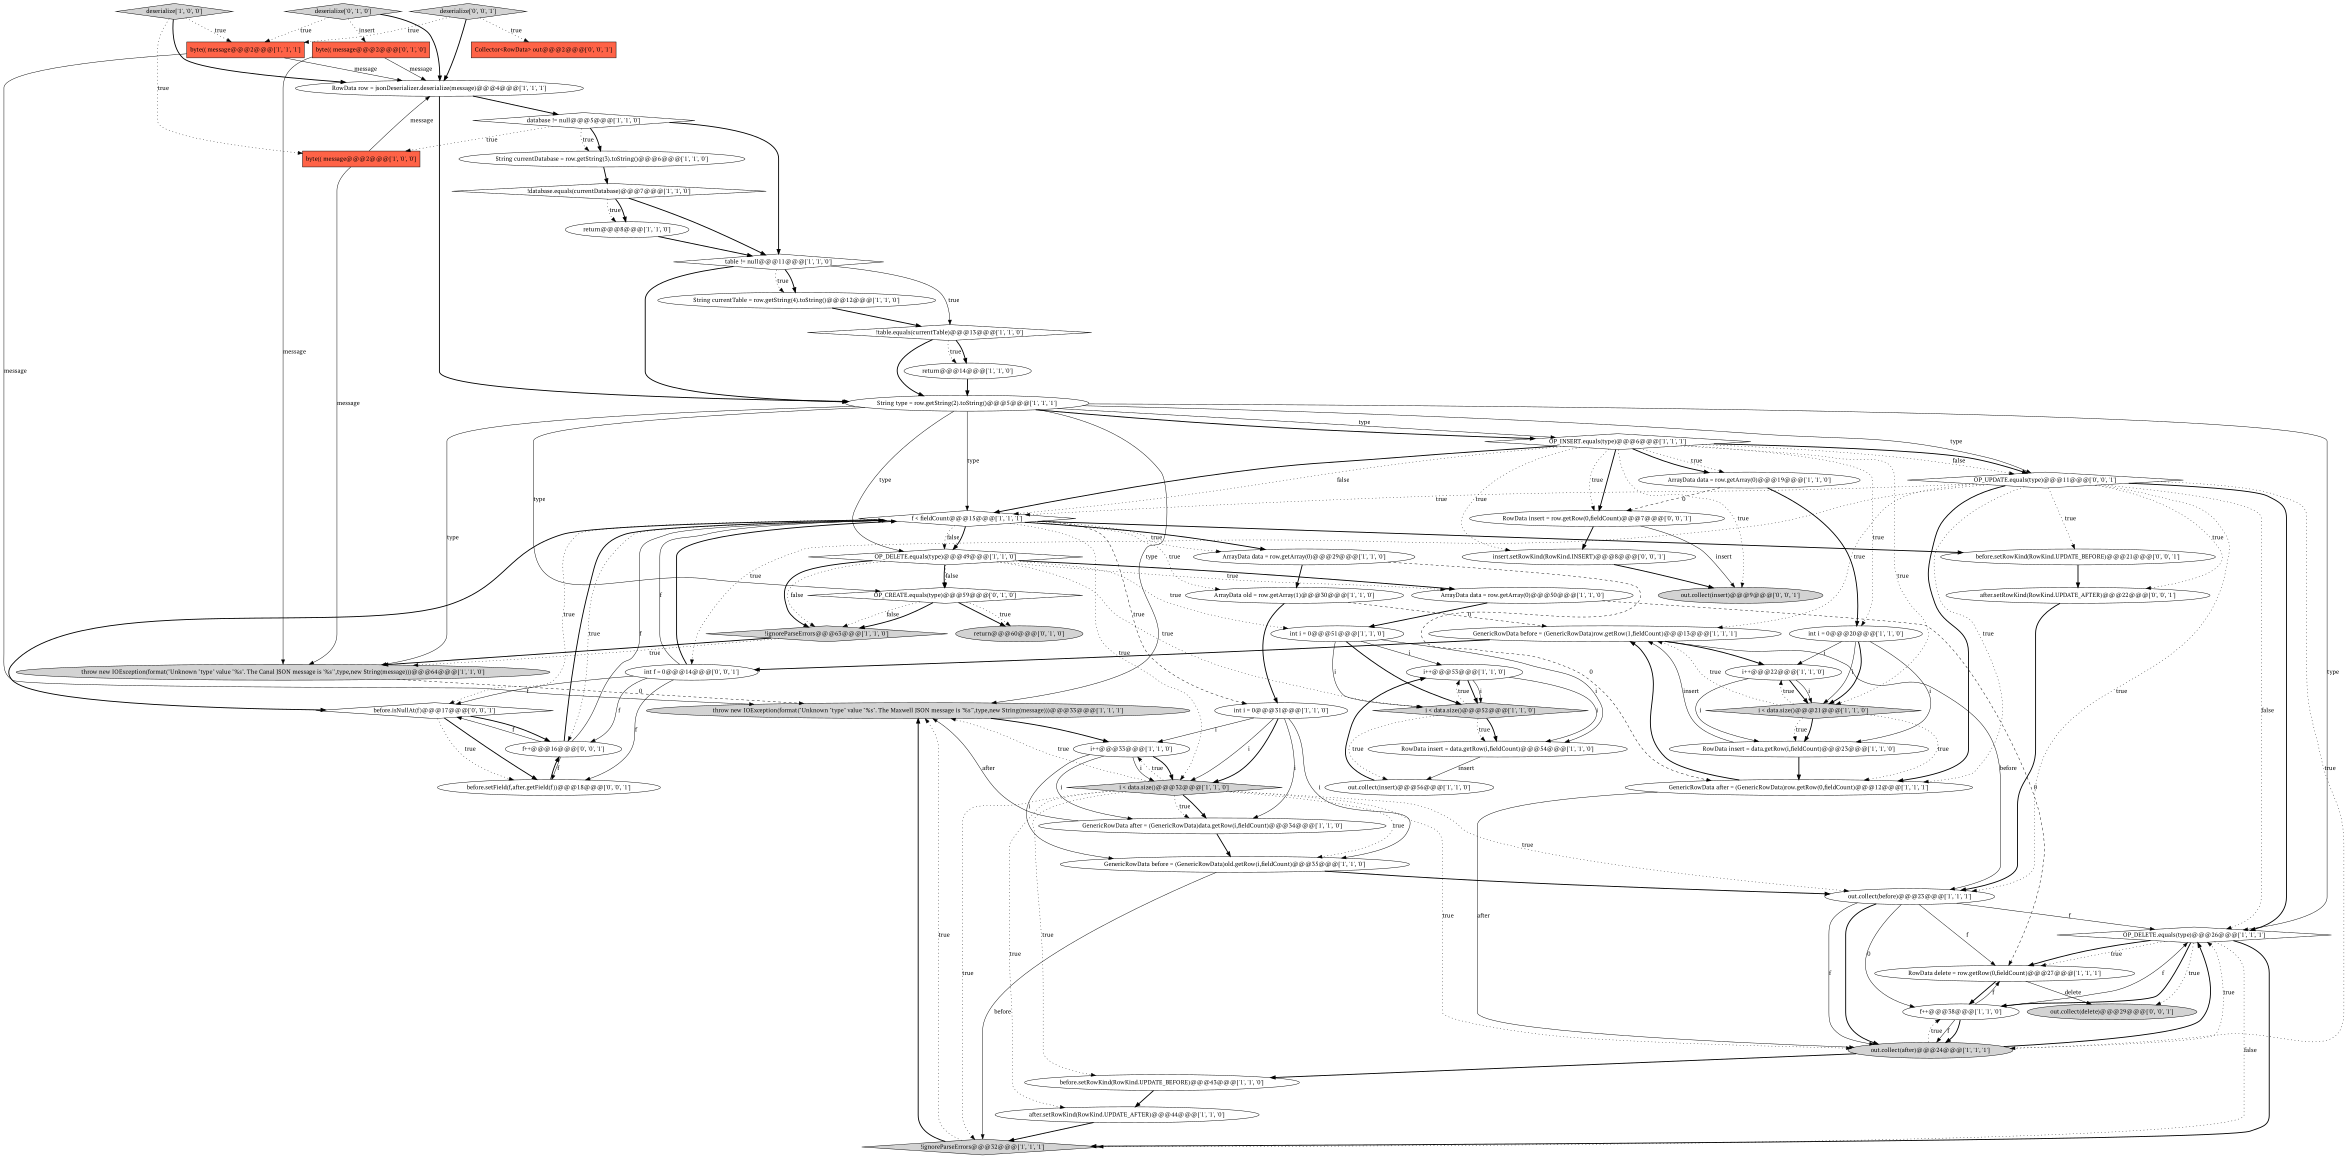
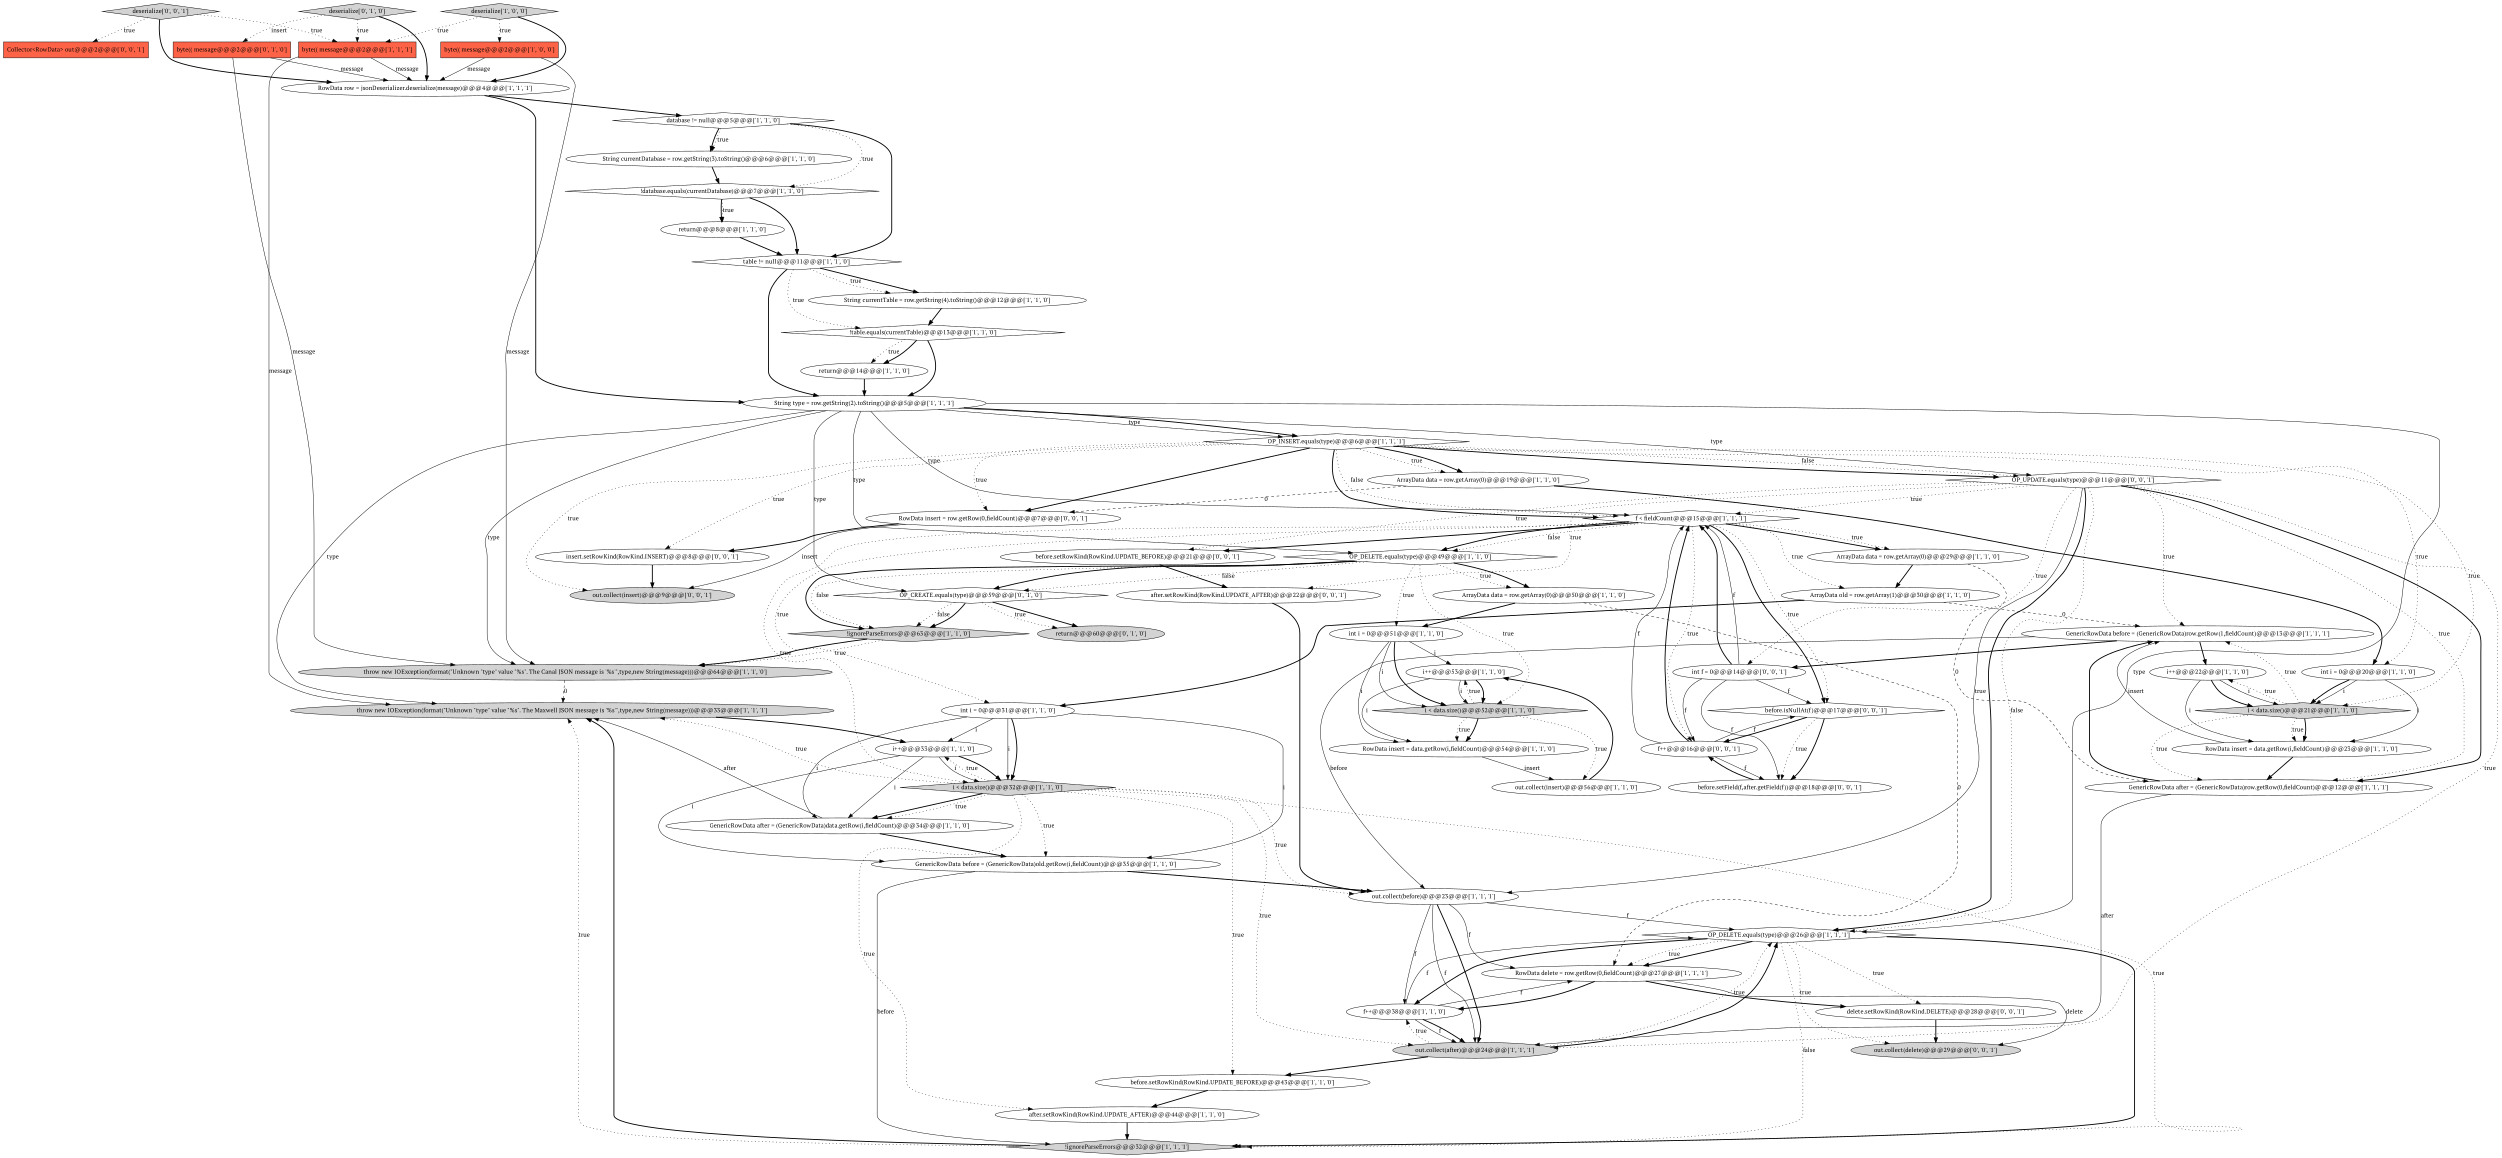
edge "database != null@@@5@@@['1', '1', '0']" -> "byte(( message@@@2@@@['1', '0', '0']": now "database != null@@@5@@@['1', '1', '0']" -> "!database.equals(currentDatabase)@@@7@@@['1', '1', '0']"
edge "table != null@@@11@@@['1', '1', '0']" -> "!table.equals(currentTable)@@@13@@@['1', '1', '0']": style solid -> dotted
edge "f < fieldCount@@@15@@@['1', '1', '1']" -> "int i = 0@@@31@@@['1', '1', '0']": style dashed -> dotted
edge "int i = 0@@@20@@@['1', '1', '0']" -> "i++@@@22@@@['1', '1', '0']": removed, label "i"
edge "OP_UPDATE.equals(type)@@@11@@@['0', '0', '1']" -> "out.collect(before)@@@23@@@['1', '1', '1']": style dotted -> solid
edge "out.collect(before)@@@23@@@['1', '1', '1']" -> "f++@@@38@@@['1', '1', '0']": label "0" -> "f"
node "delete.setRowKind(RowKind.DELETE)@@@28@@@['0', '0', '1']": added
